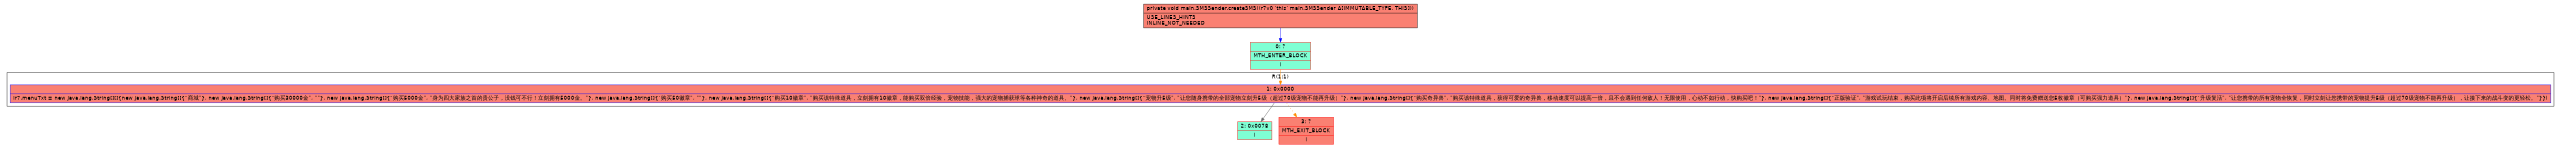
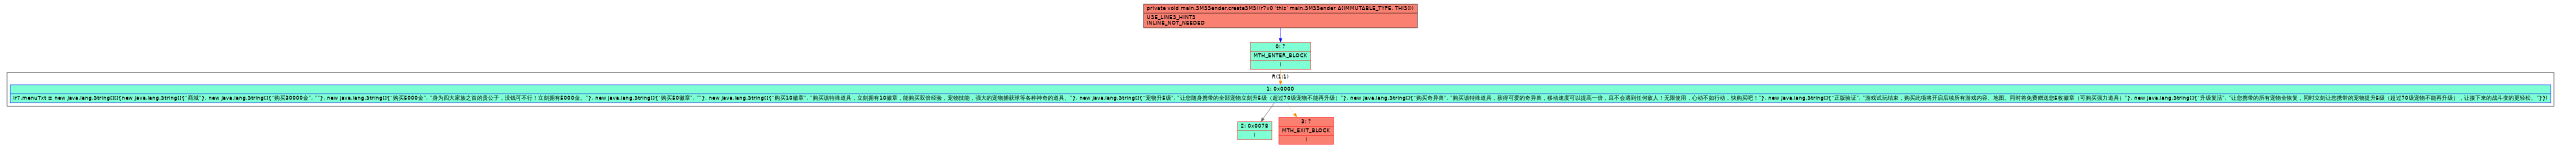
node "1: 0x0000": fillcolor salmon -> aquamarine
